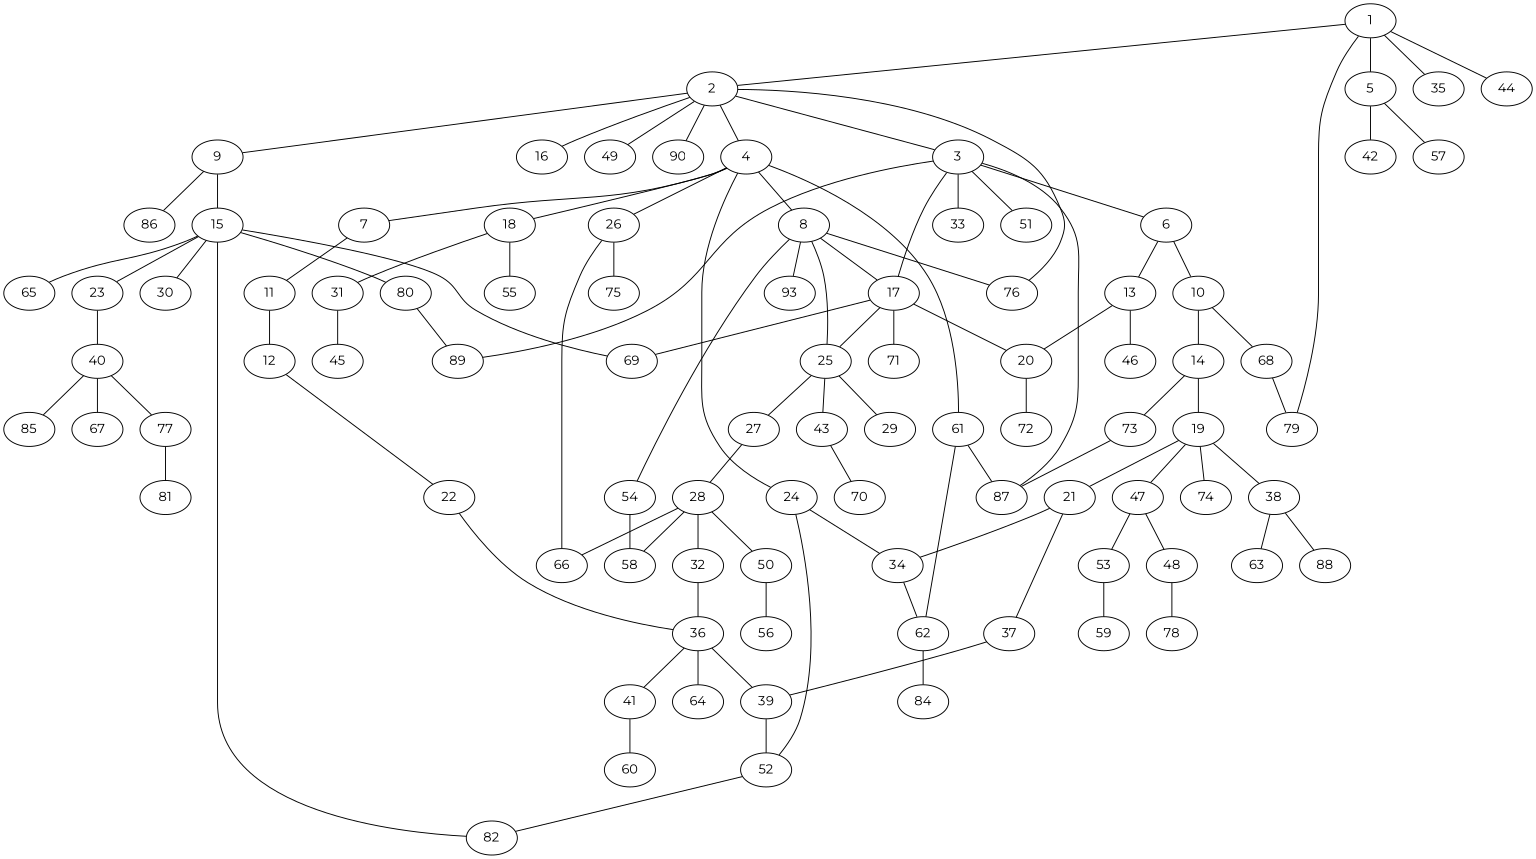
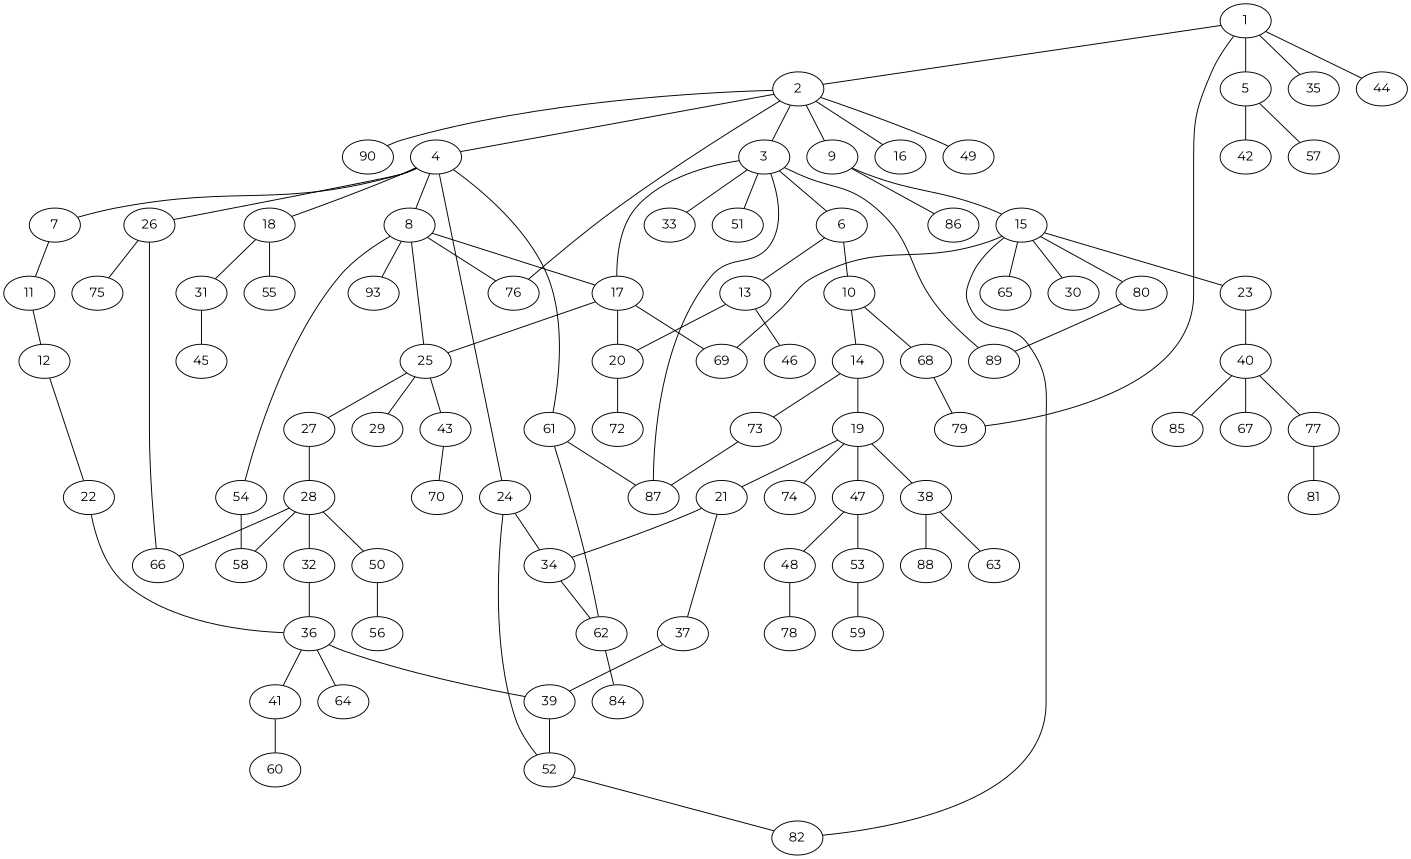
node "71": removed
